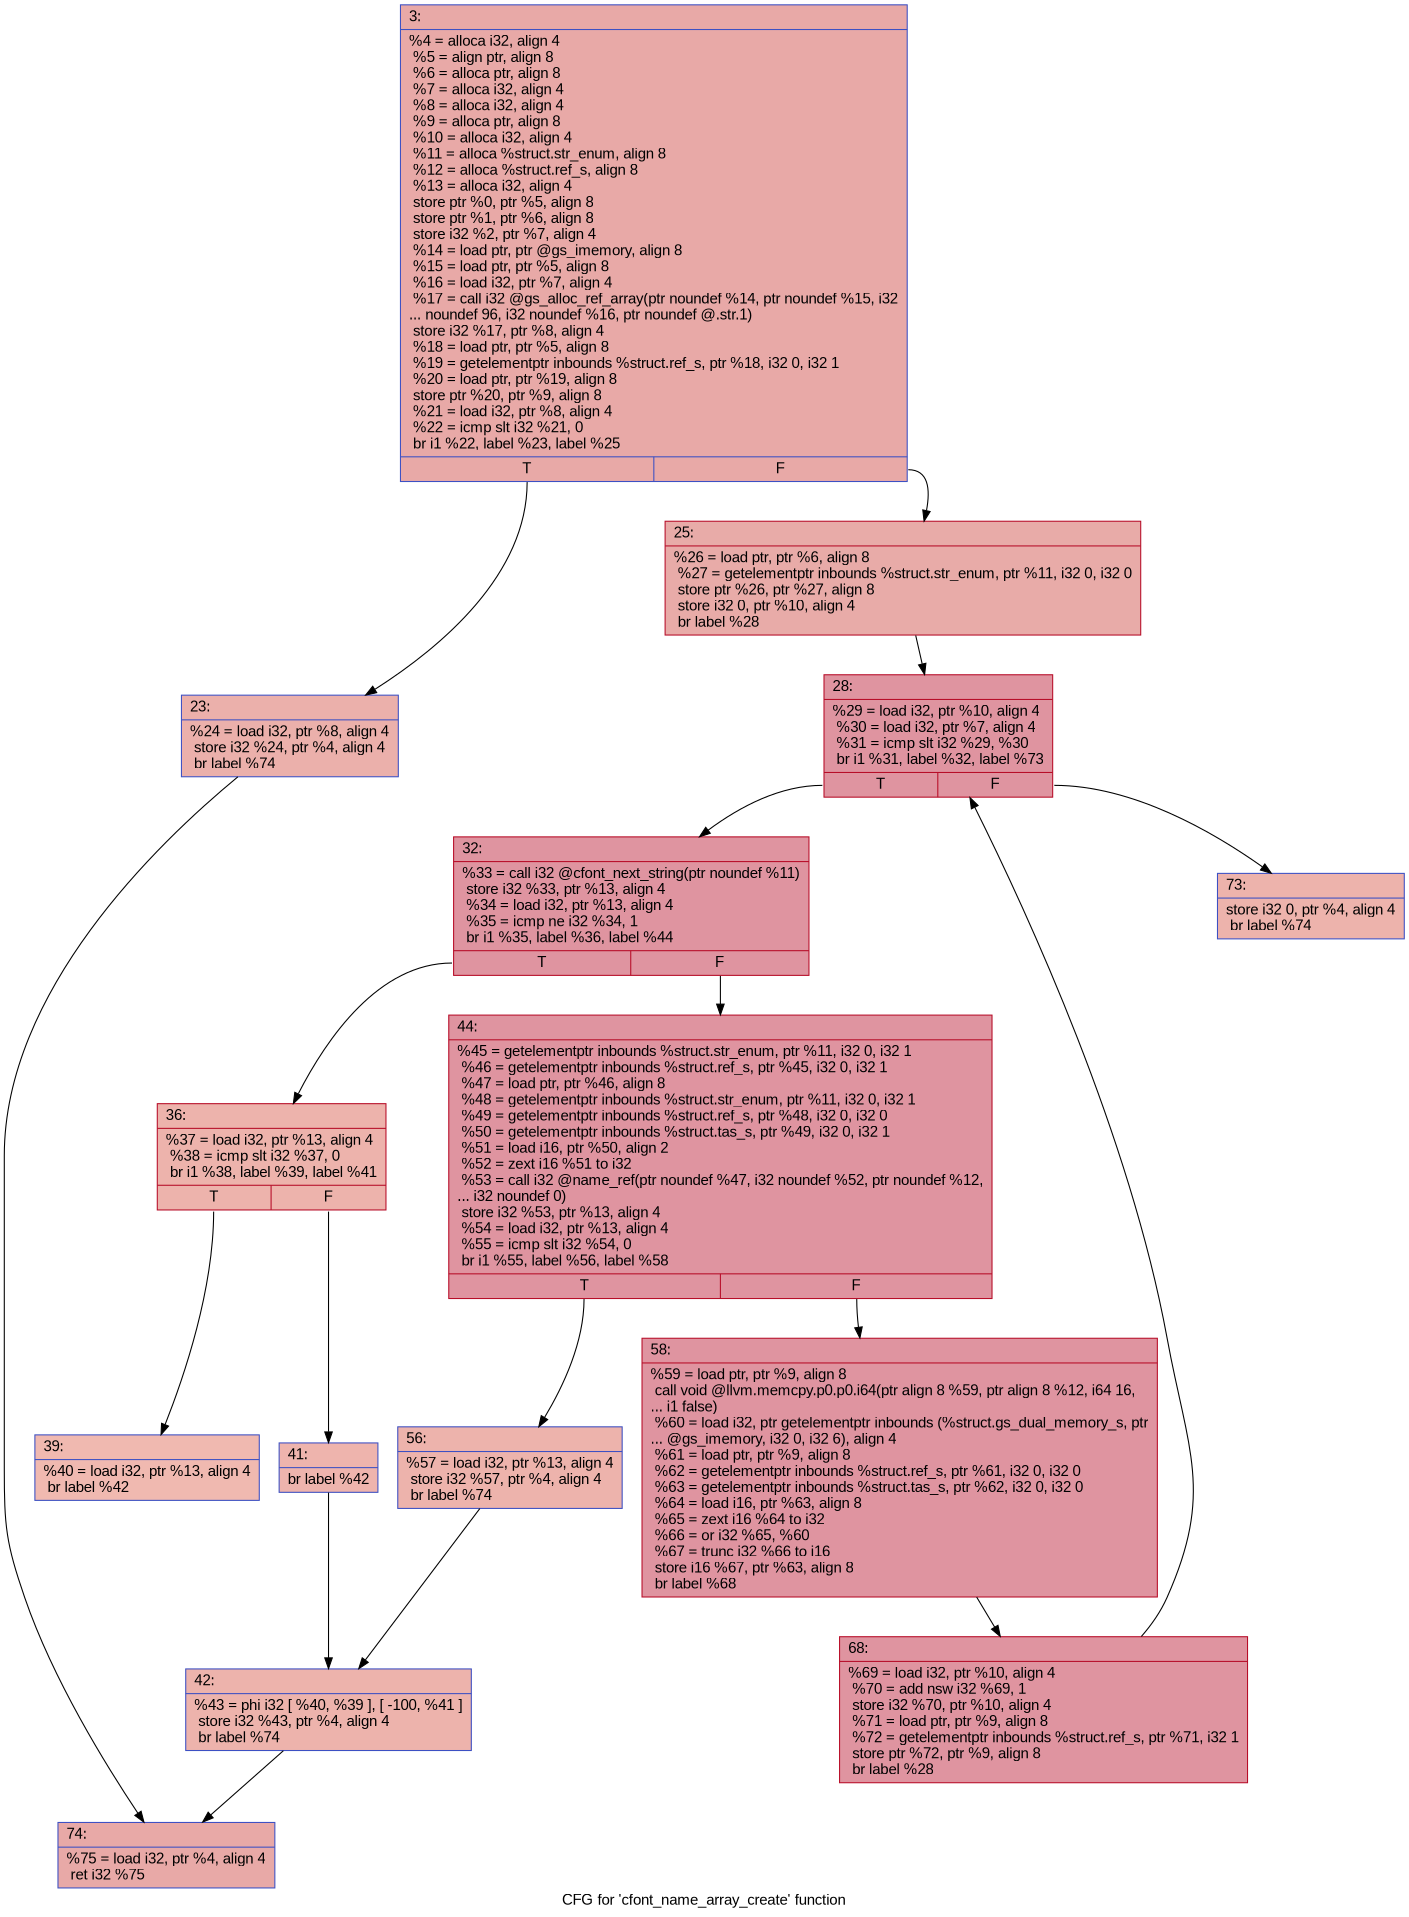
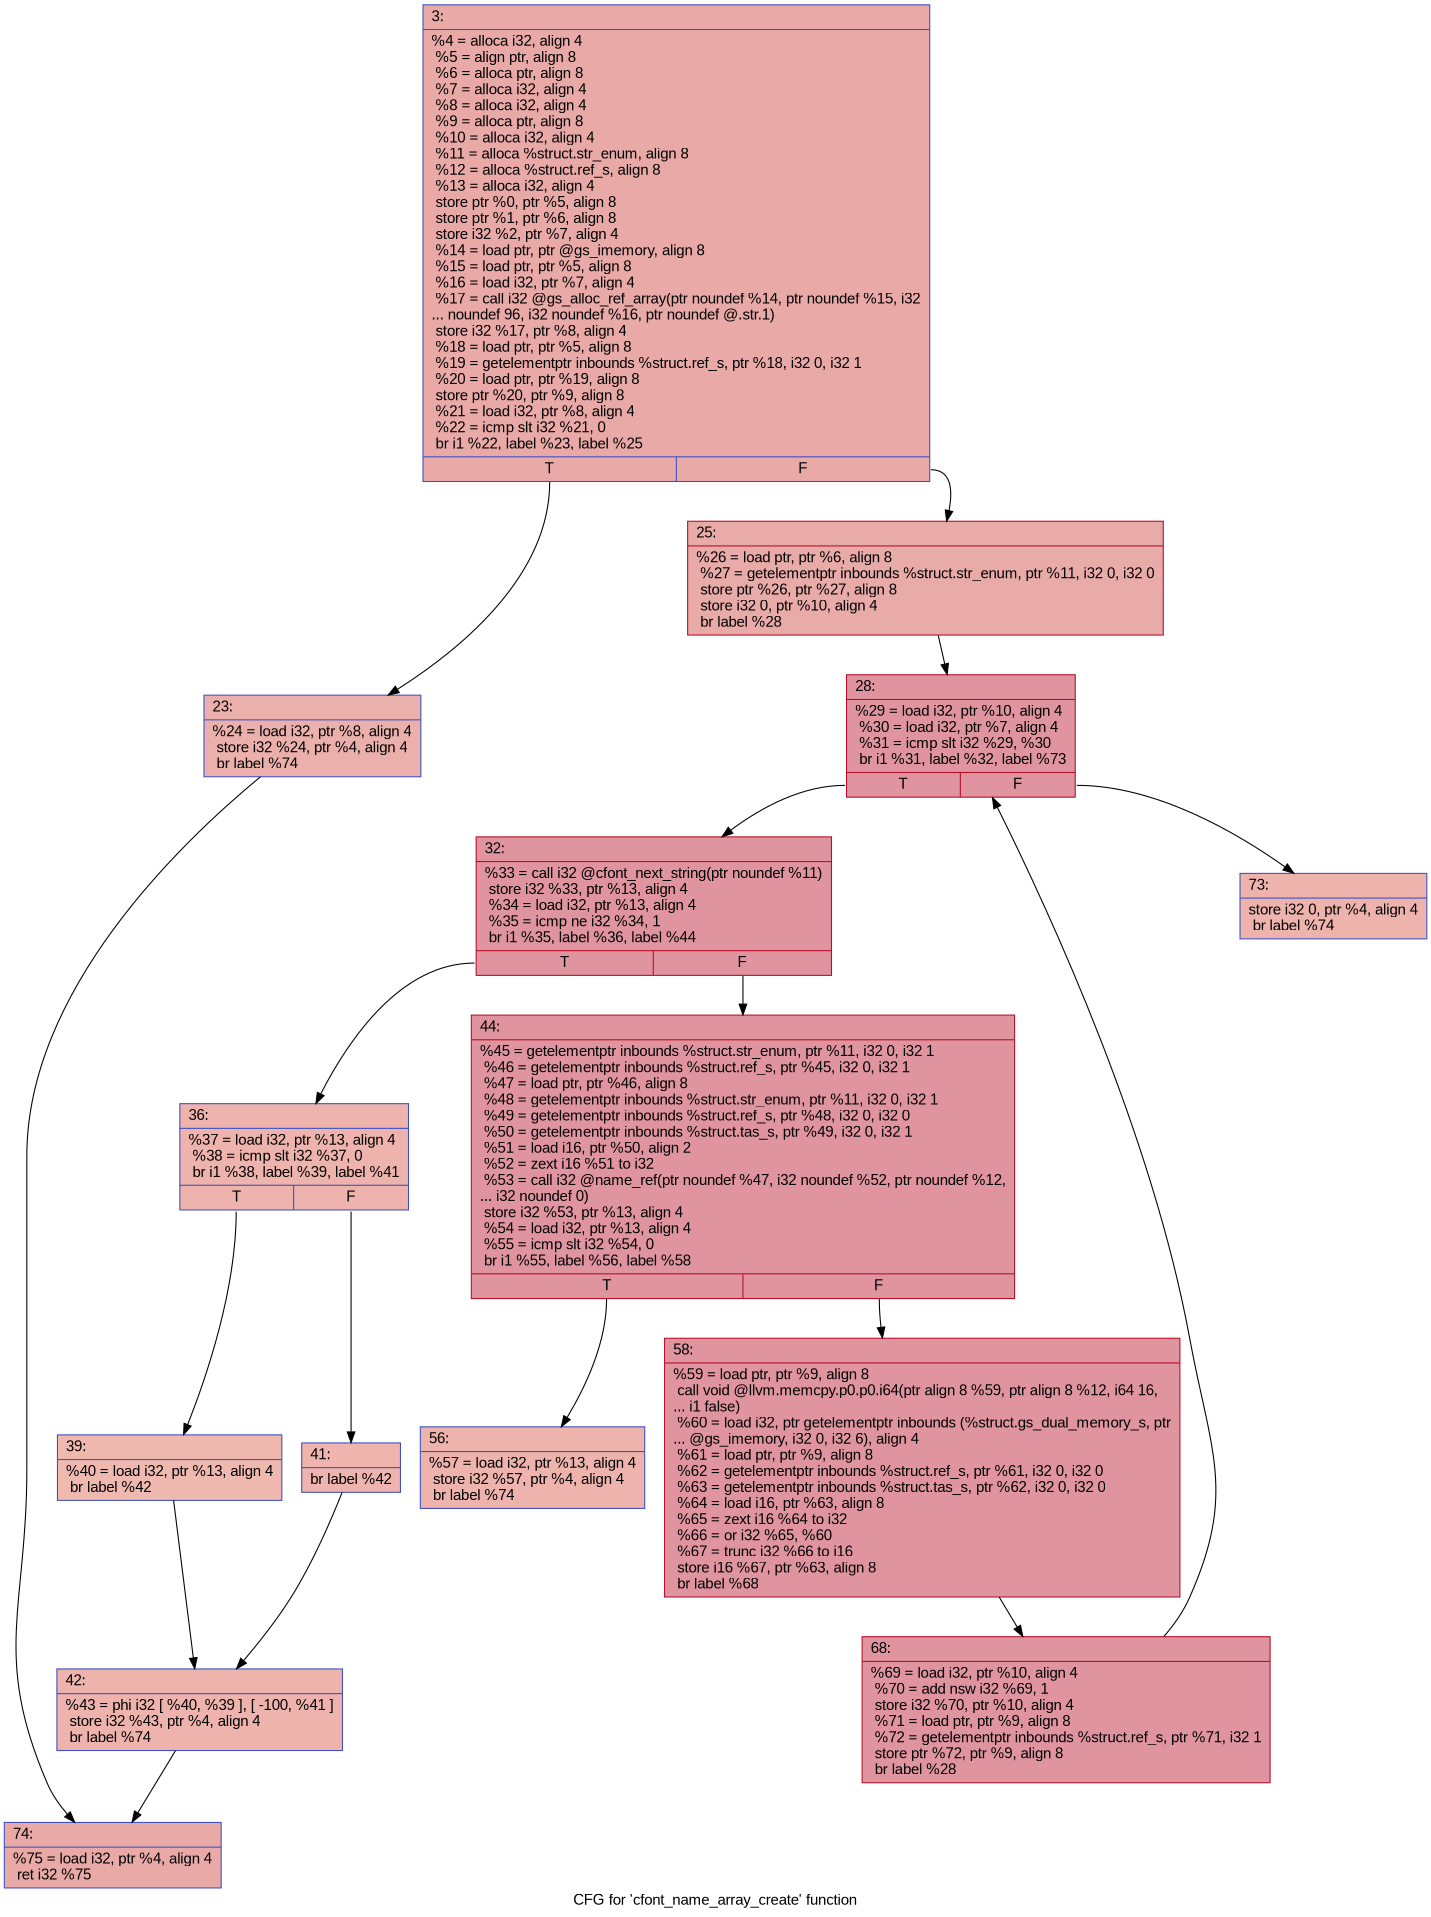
node "36:": color #b70d28ff -> #3d50c3ff
edge "56:" -> "42:": now "39:" -> "42:"
